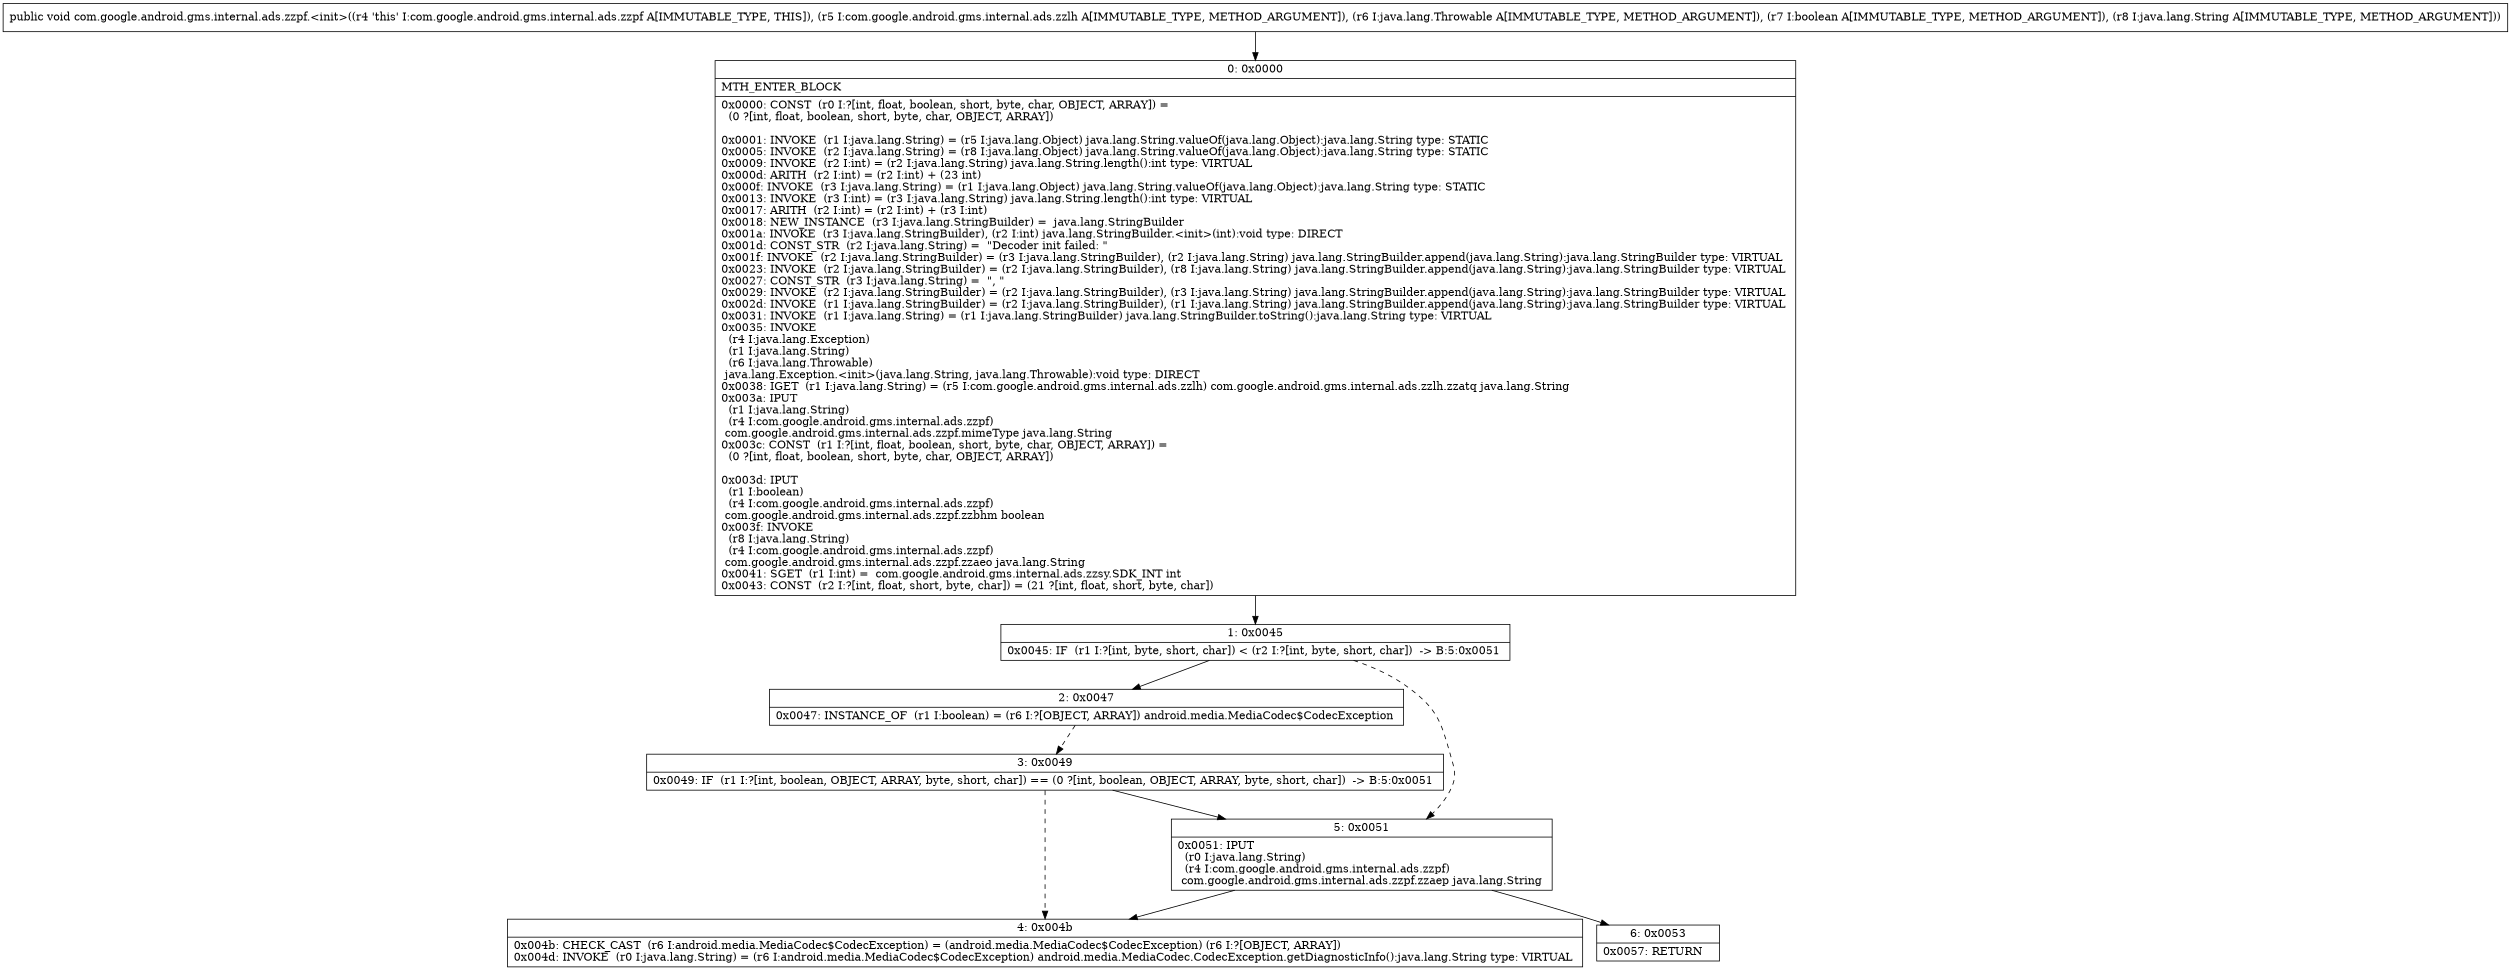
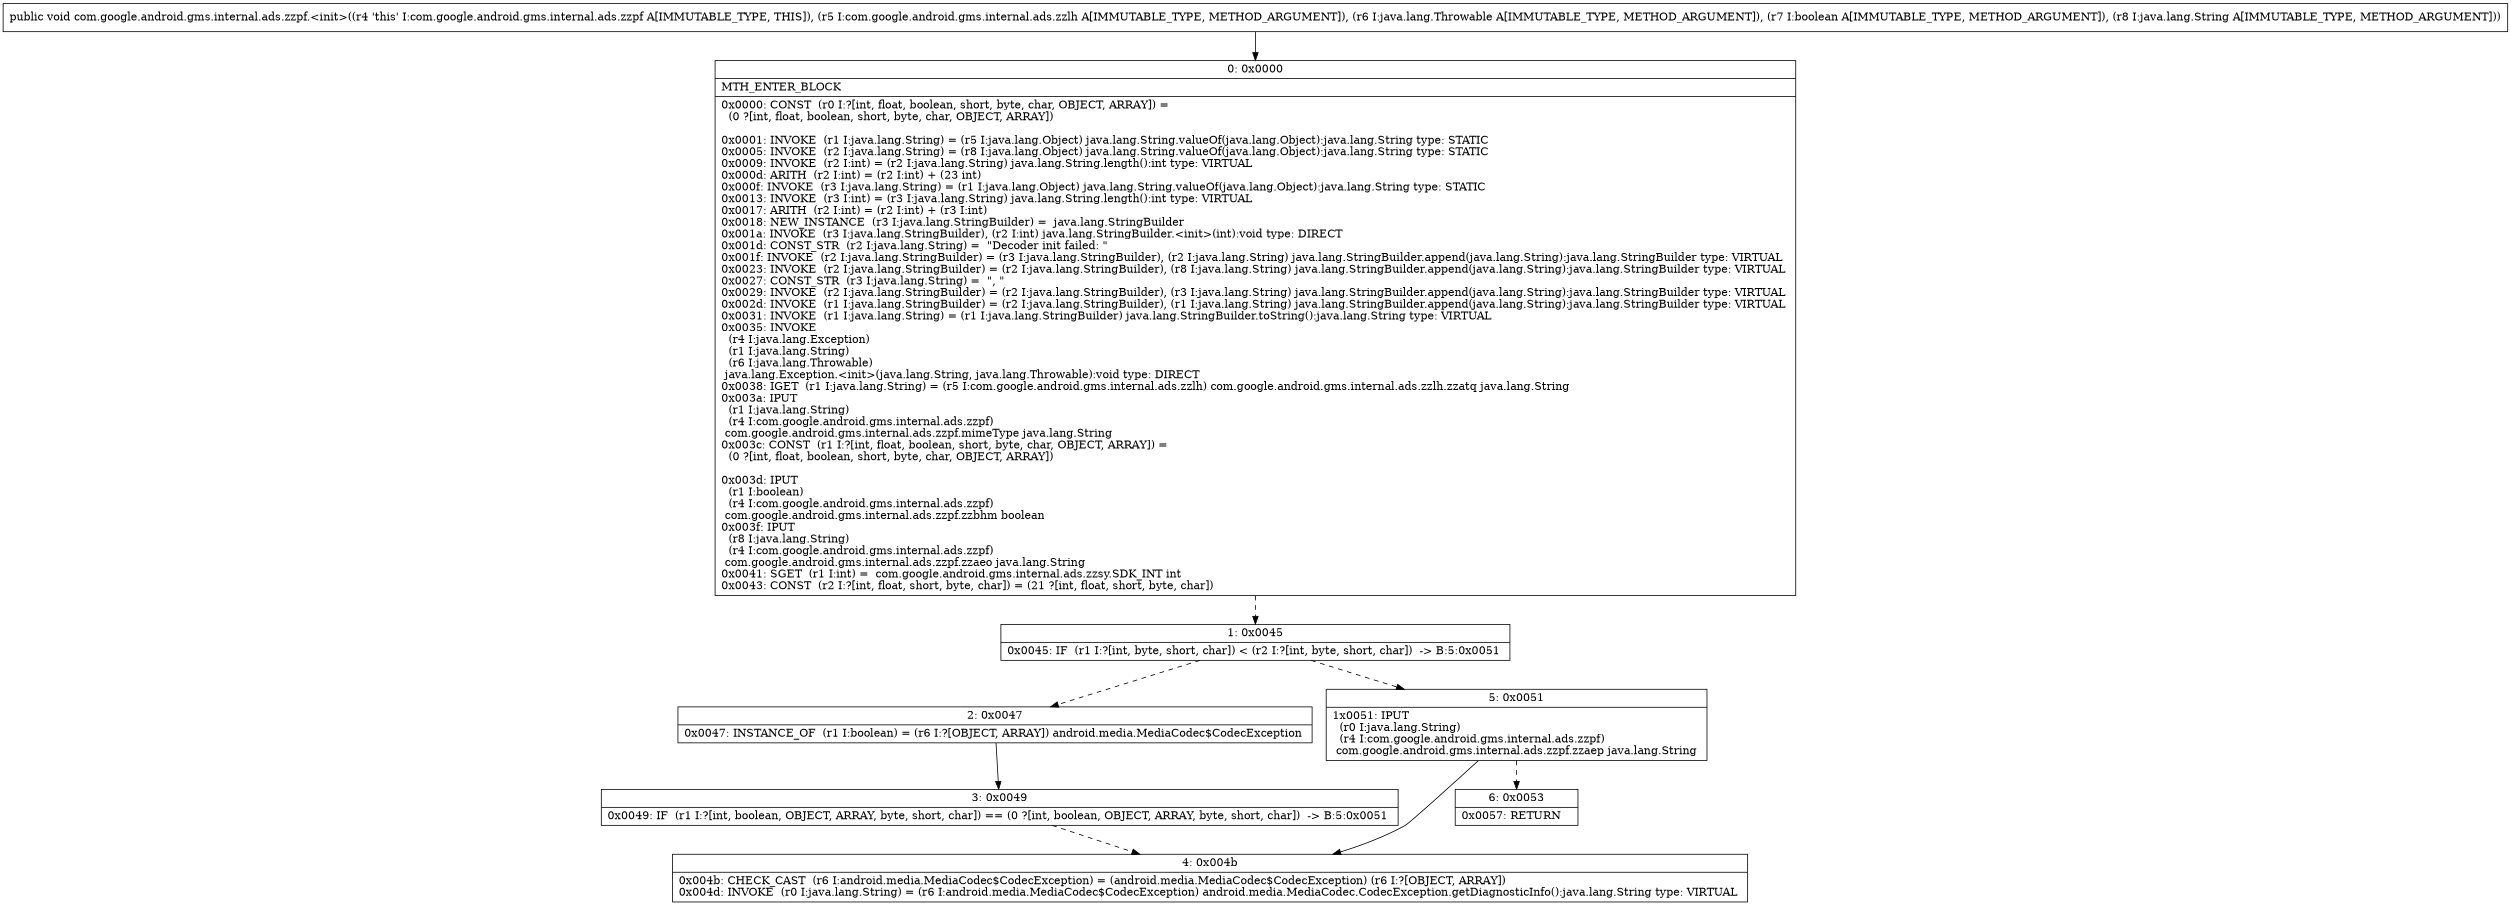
node "0: 0x0000": text "0x003f: INVOKE" -> "0x003f: IPUT"
edge "0: 0x0000" -> "1: 0x0045": style solid -> dashed
edge "1: 0x0045" -> "2: 0x0047": style solid -> dashed
edge "2: 0x0047" -> "3: 0x0049": style dashed -> solid
edge "3: 0x0049" -> "5: 0x0051": removed
node "5: 0x0051": text "0x0051: IPUT" -> "1x0051: IPUT"
edge "5: 0x0051" -> "6: 0x0053": style solid -> dashed
